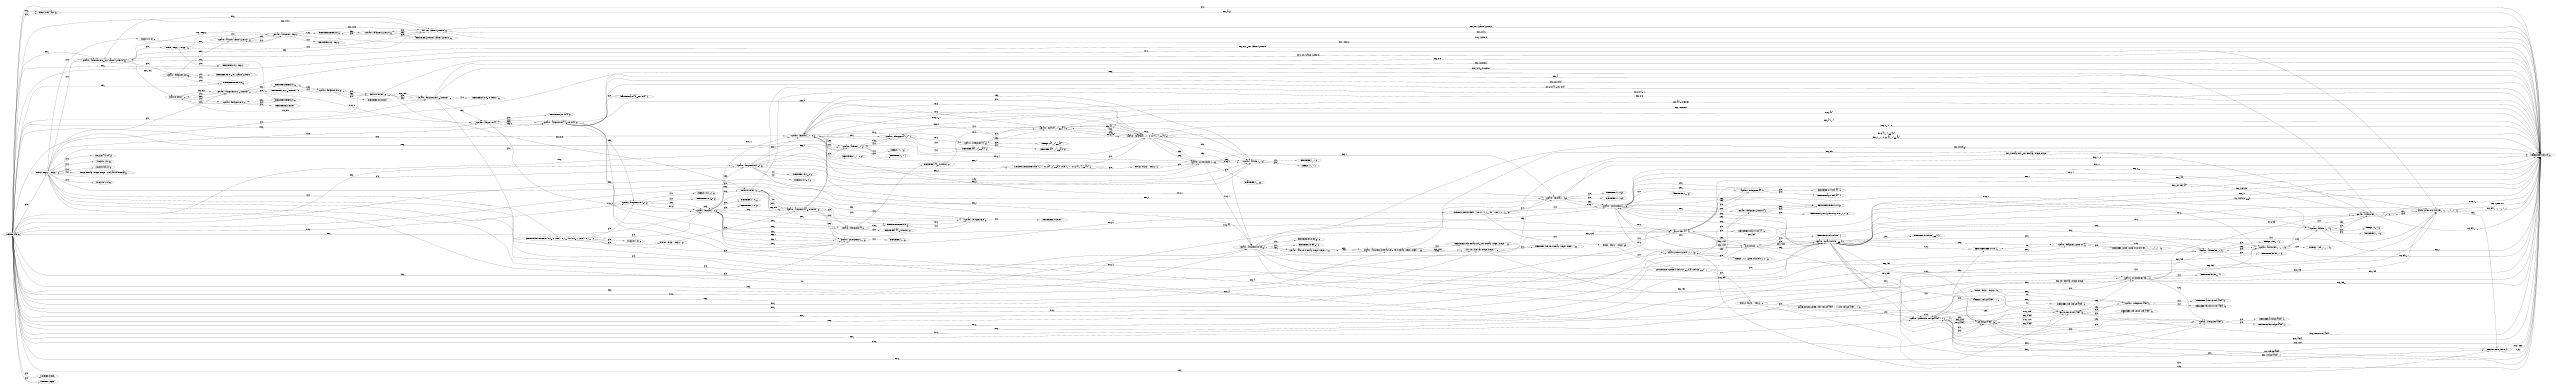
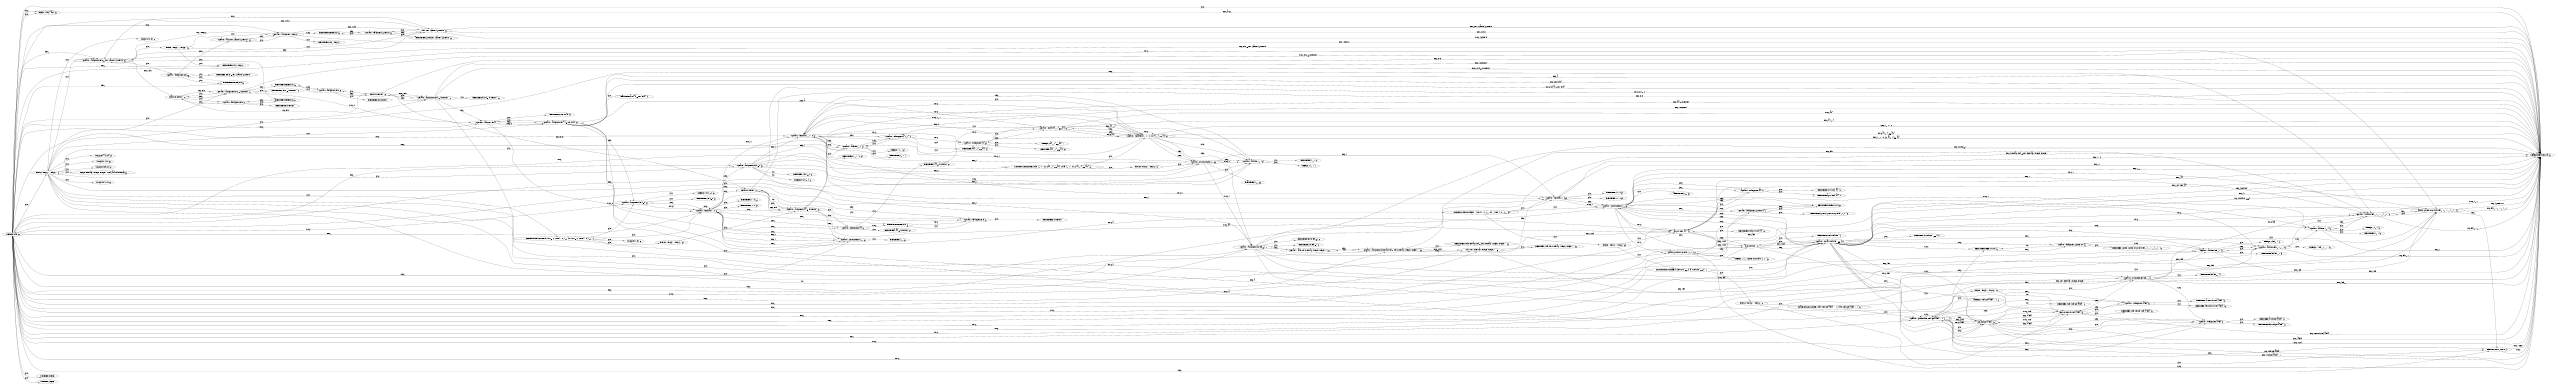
edge "(LOCAL,int n: int)" -> "(<operator>.assignment,<empty>)": now "(METHOD,main)" -> "(<operator>.assignment,<empty>)"
edge "(<operator>.assignment,int n = in.nextInt())" -> "(METHOD_RETURN,void)": label "DDG: new Scanner(System.in)" -> "DDG: int n = in.nextInt()"
